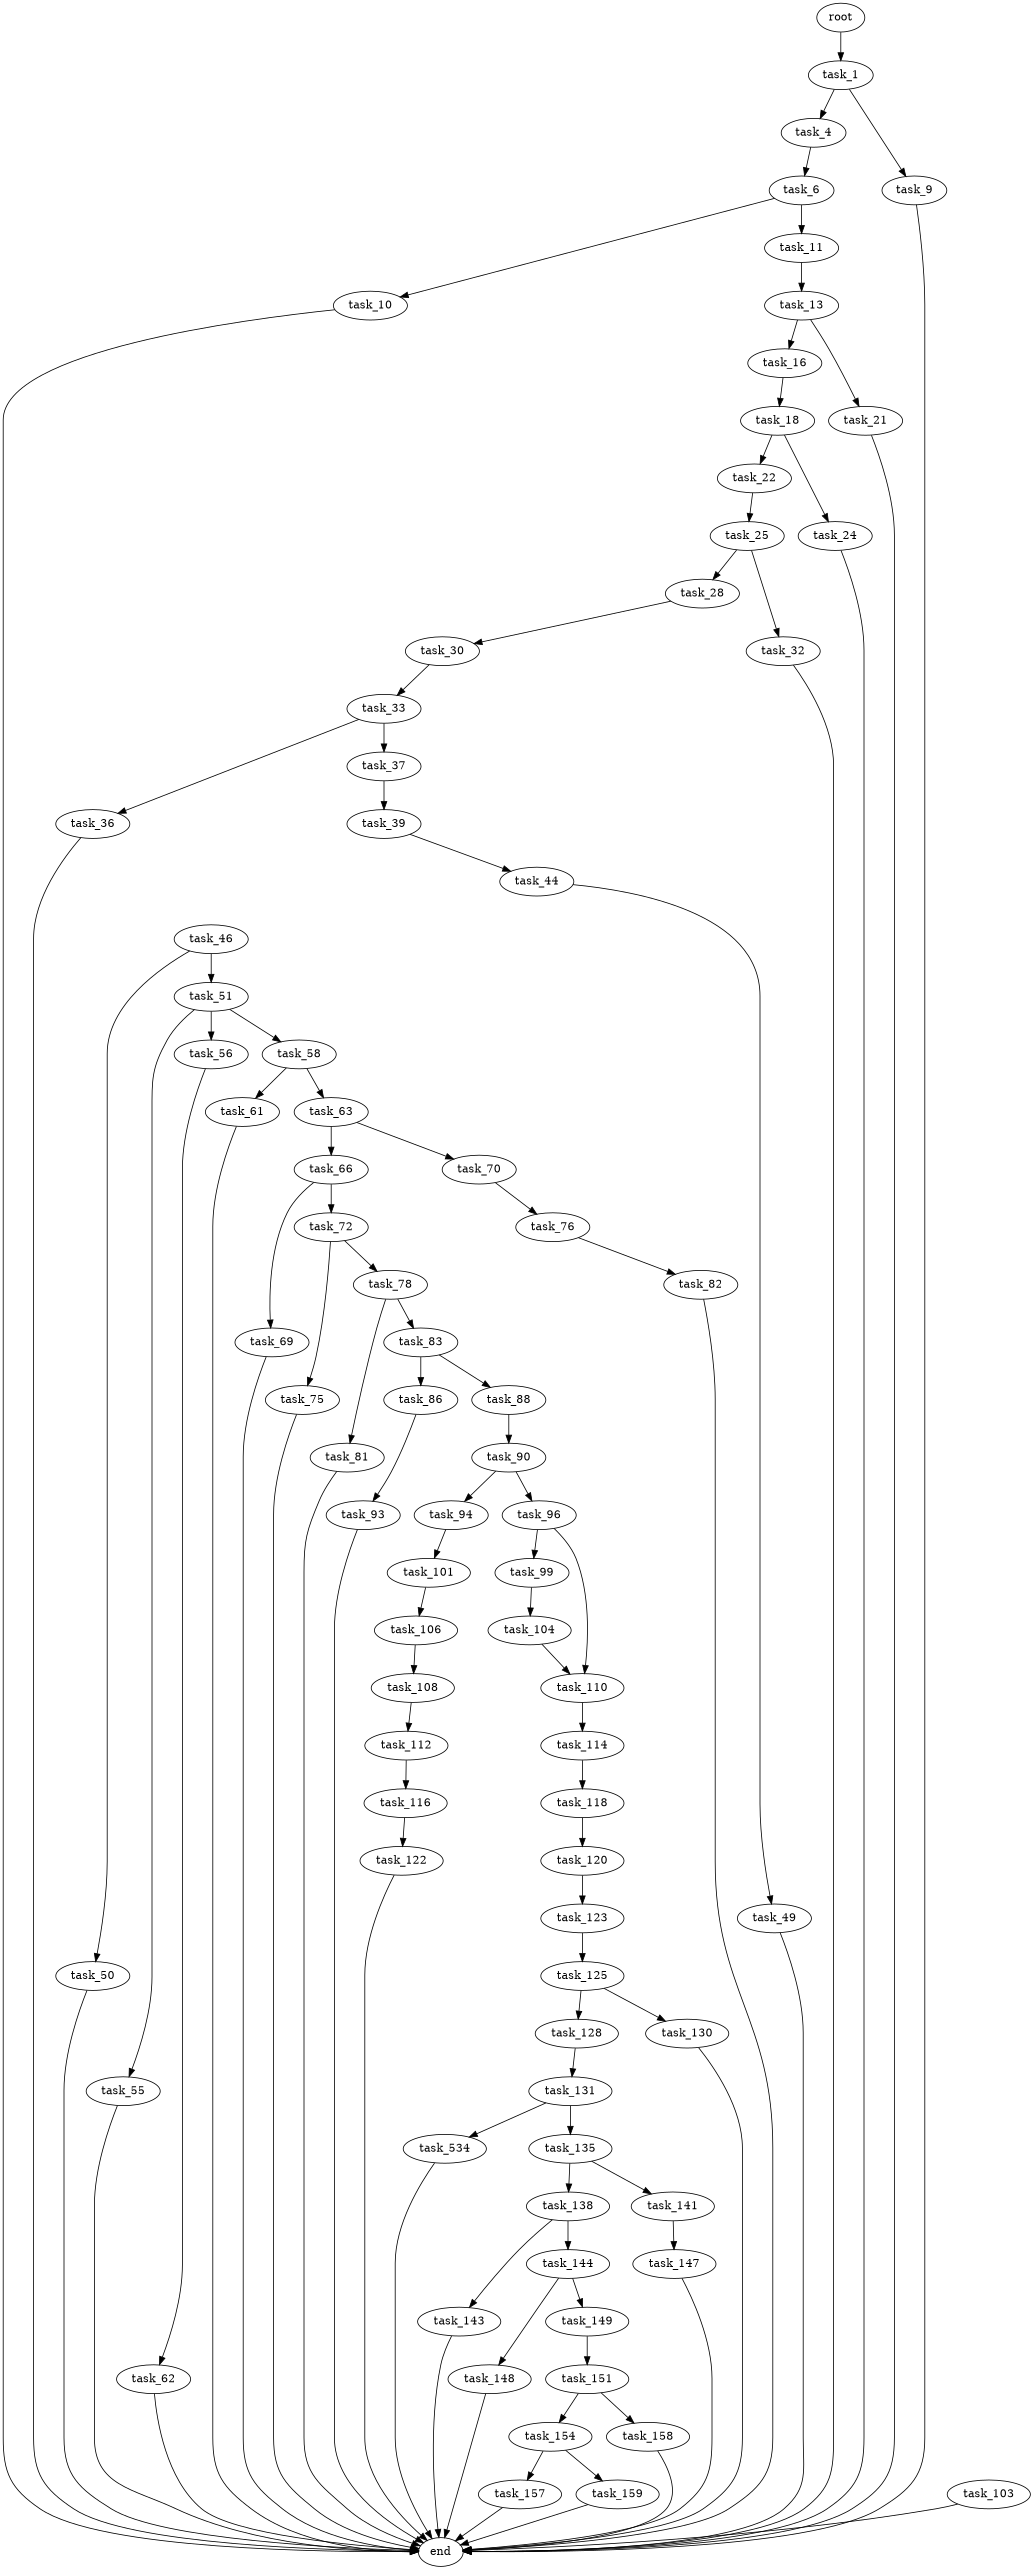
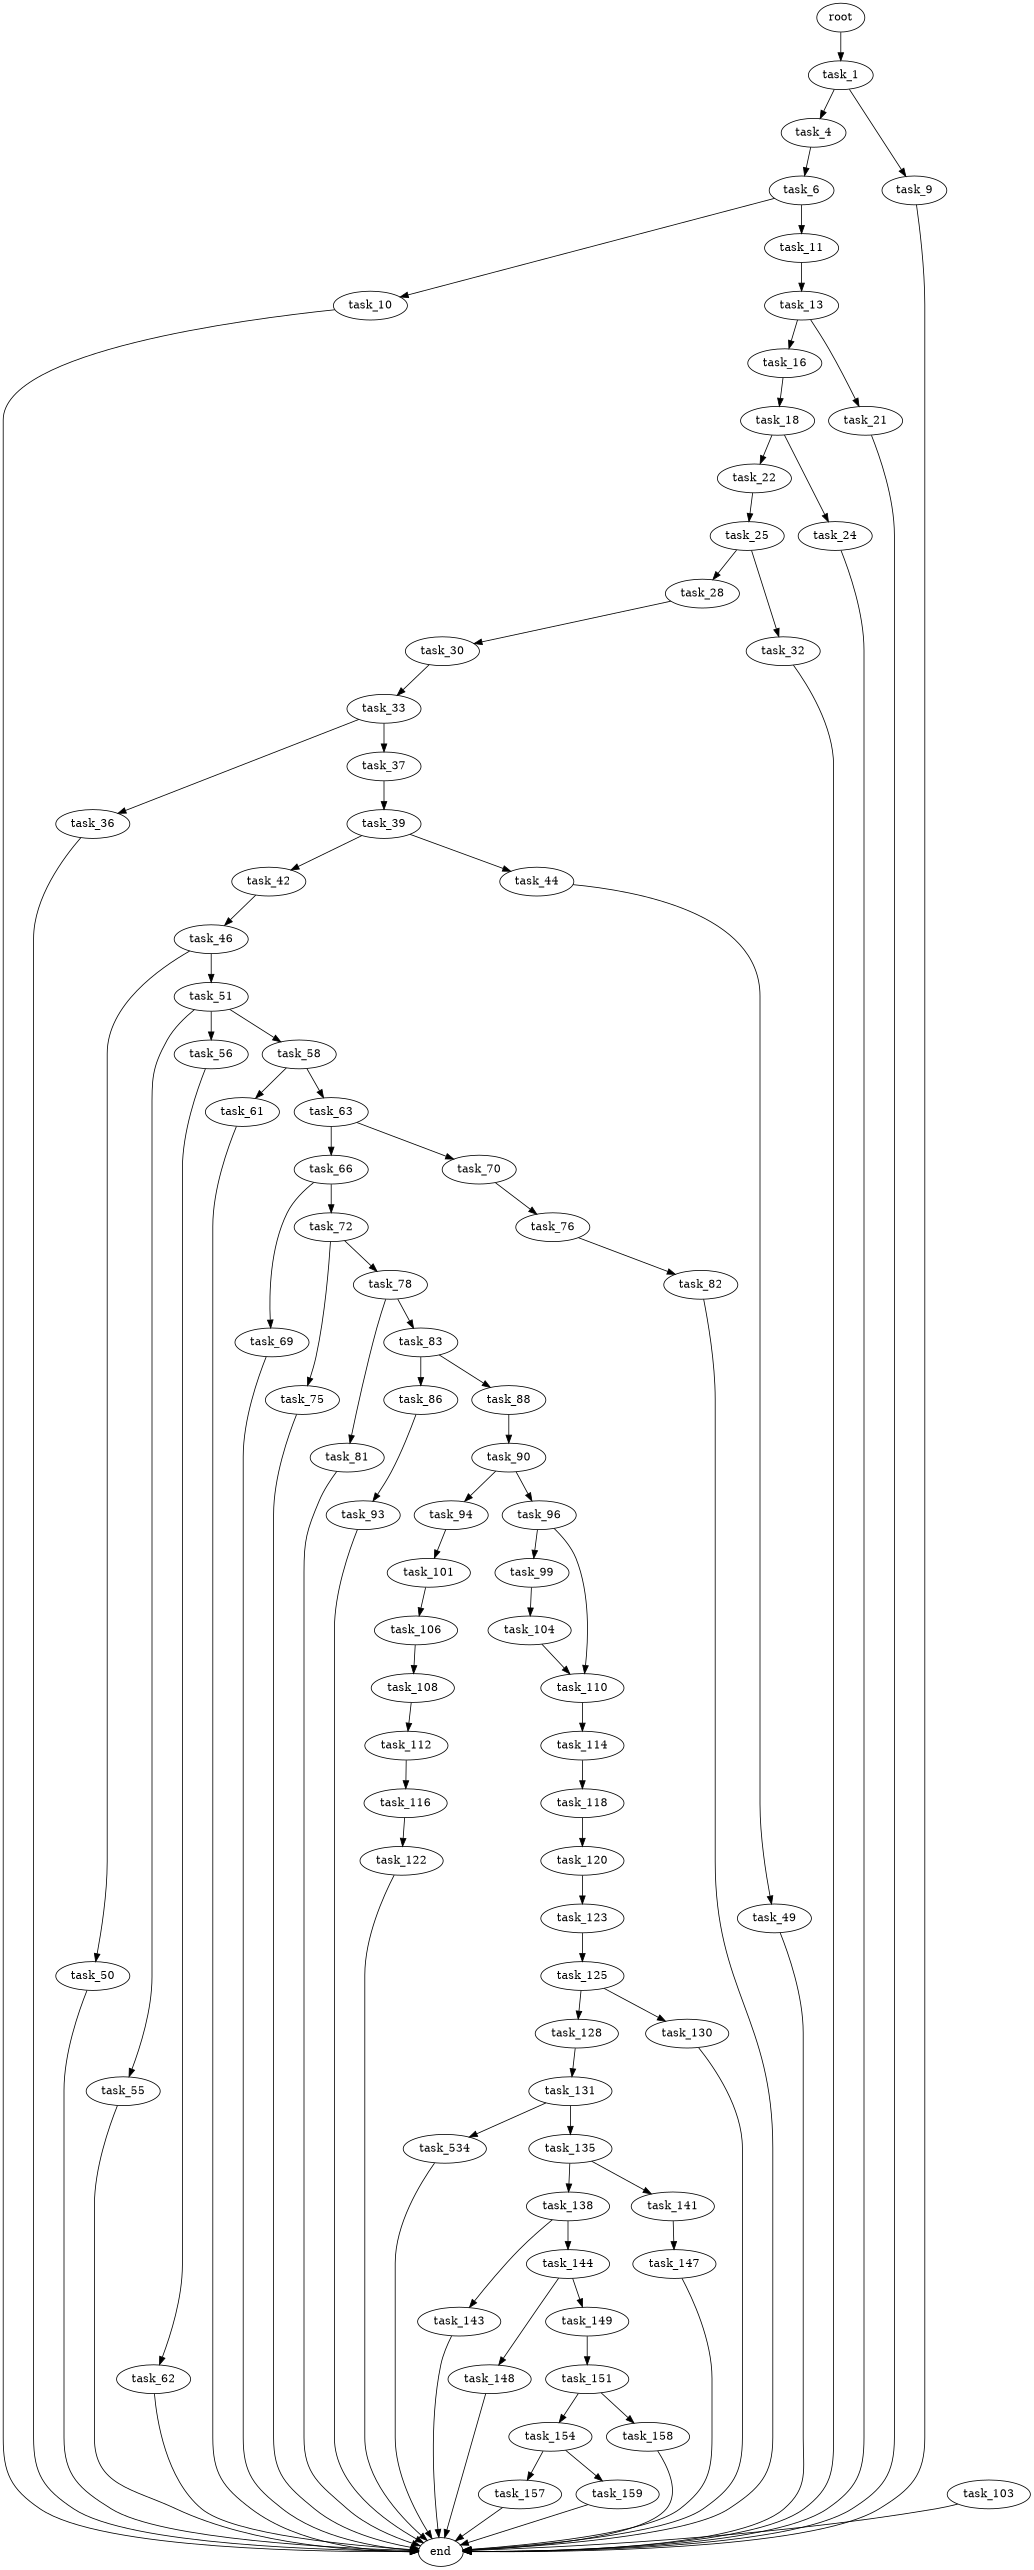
node "task_42": added
